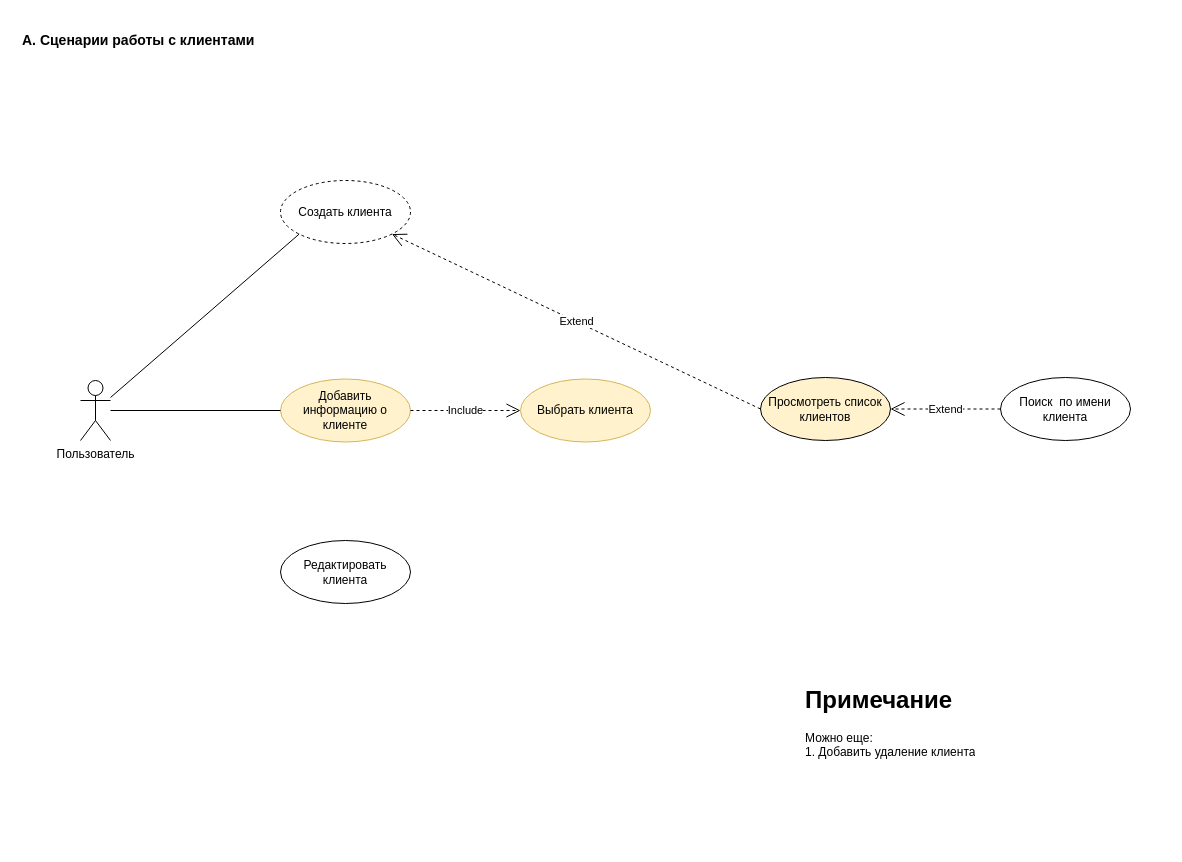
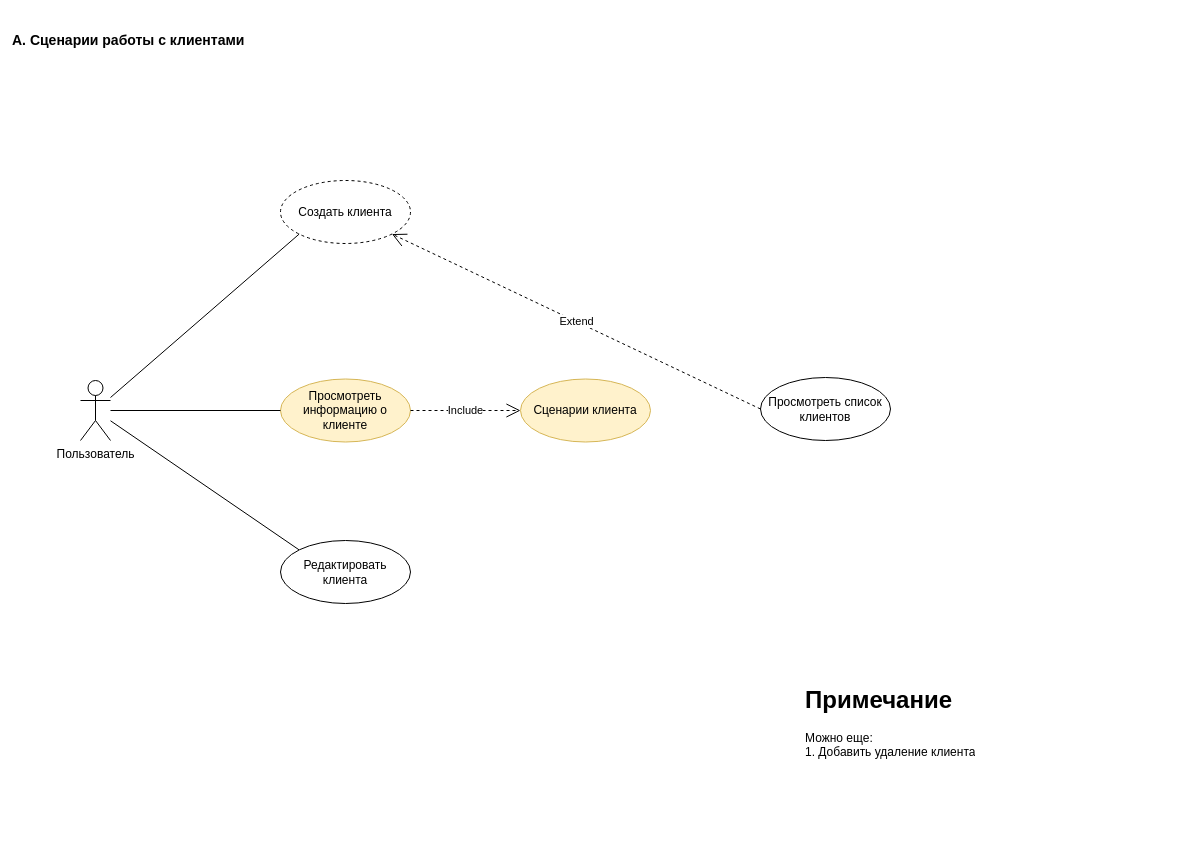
node "A. Сценарии работы с клиентами": moved (221, 41) -> (211, 41)
node "Просмотреть список клиентов": fillcolor #fff2cc -> #ffffff
edge "Поиск по имени клиента" -> "Просмотреть список клиентов": removed, label "Extend"
node "Поиск по имени клиента": removed
node "Добавить информацию о клиенте": label "Добавить информацию о клиенте" -> "Просмотреть информацию о клиенте"
node "Выбрать клиента": label "Выбрать клиента" -> "Сценарии клиента"
edge "Пользователь" -- "Редактировать клиента": added
